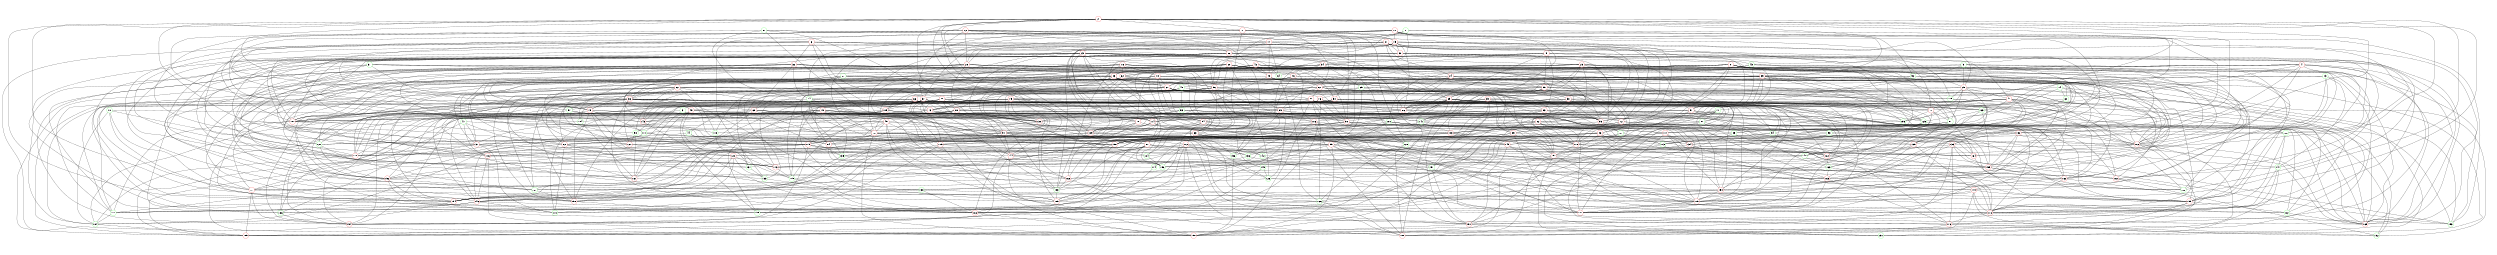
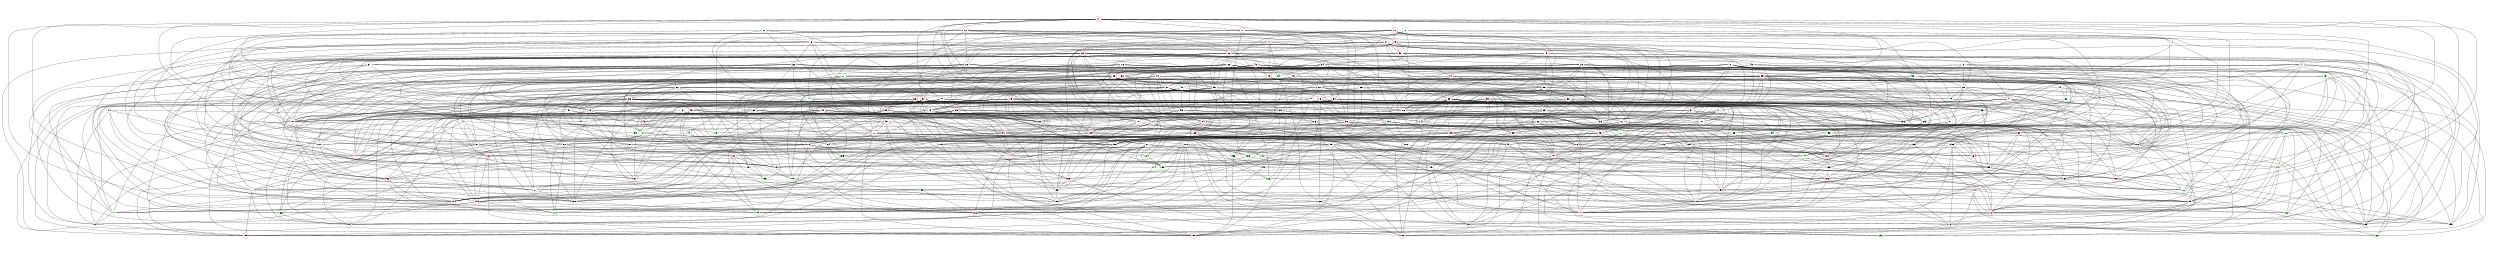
edge "149" -- "126": now "149" -- "160"
